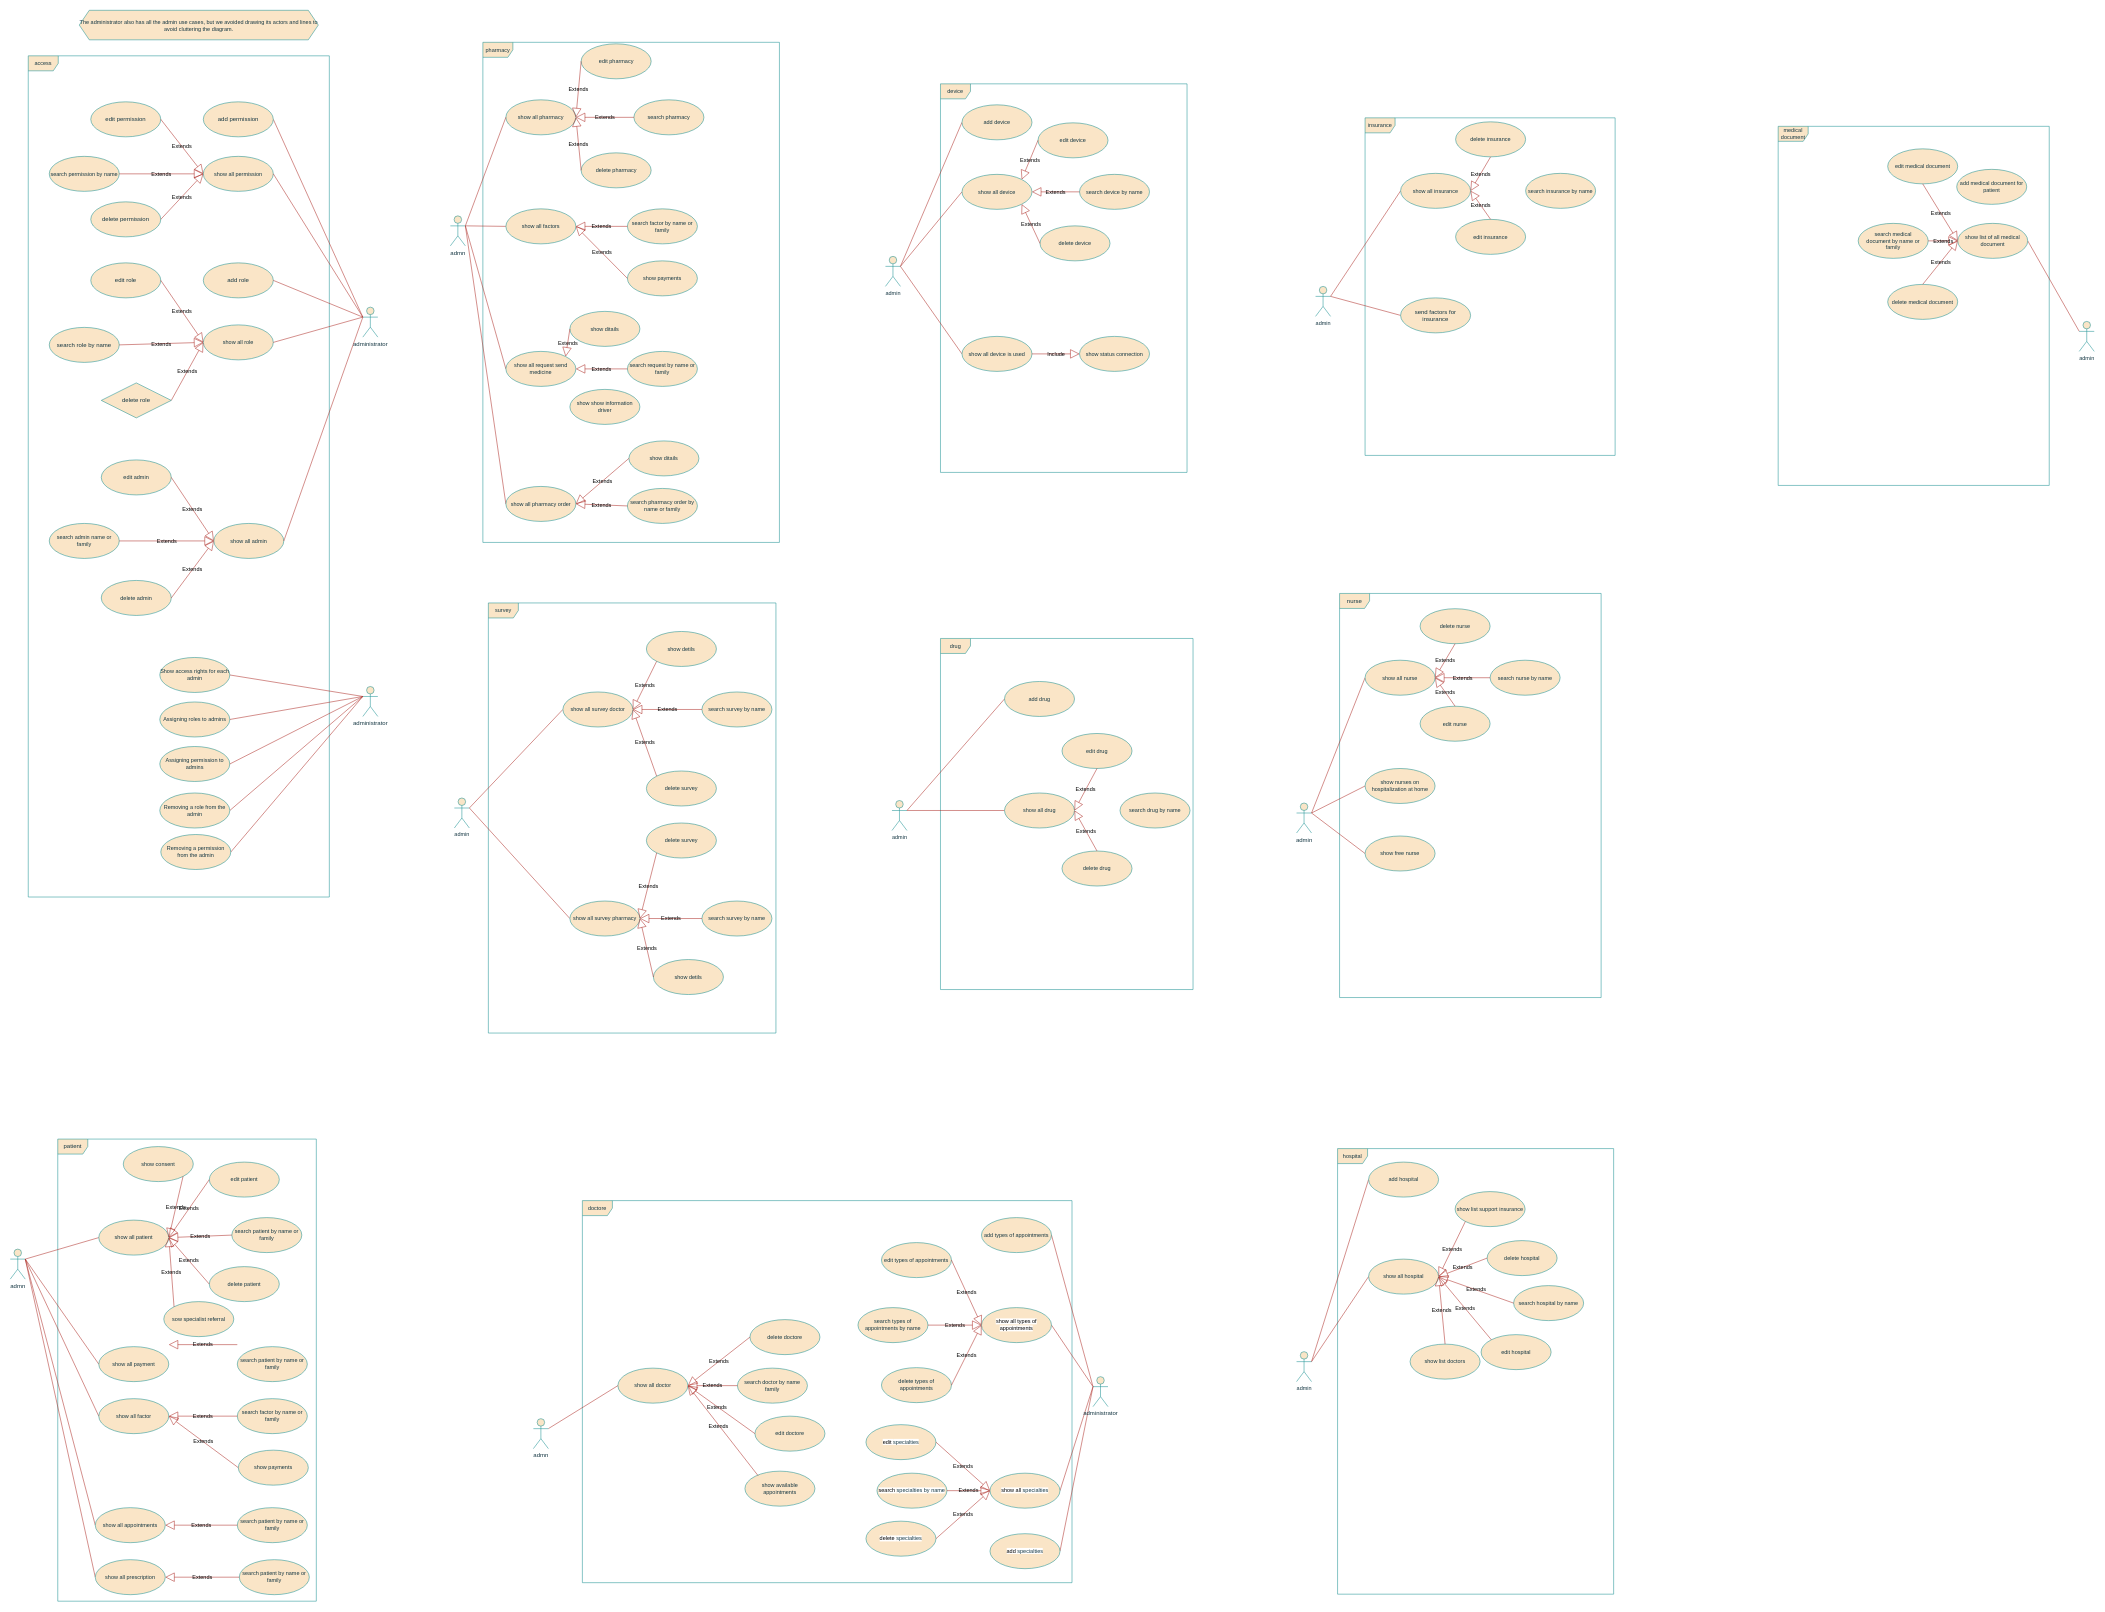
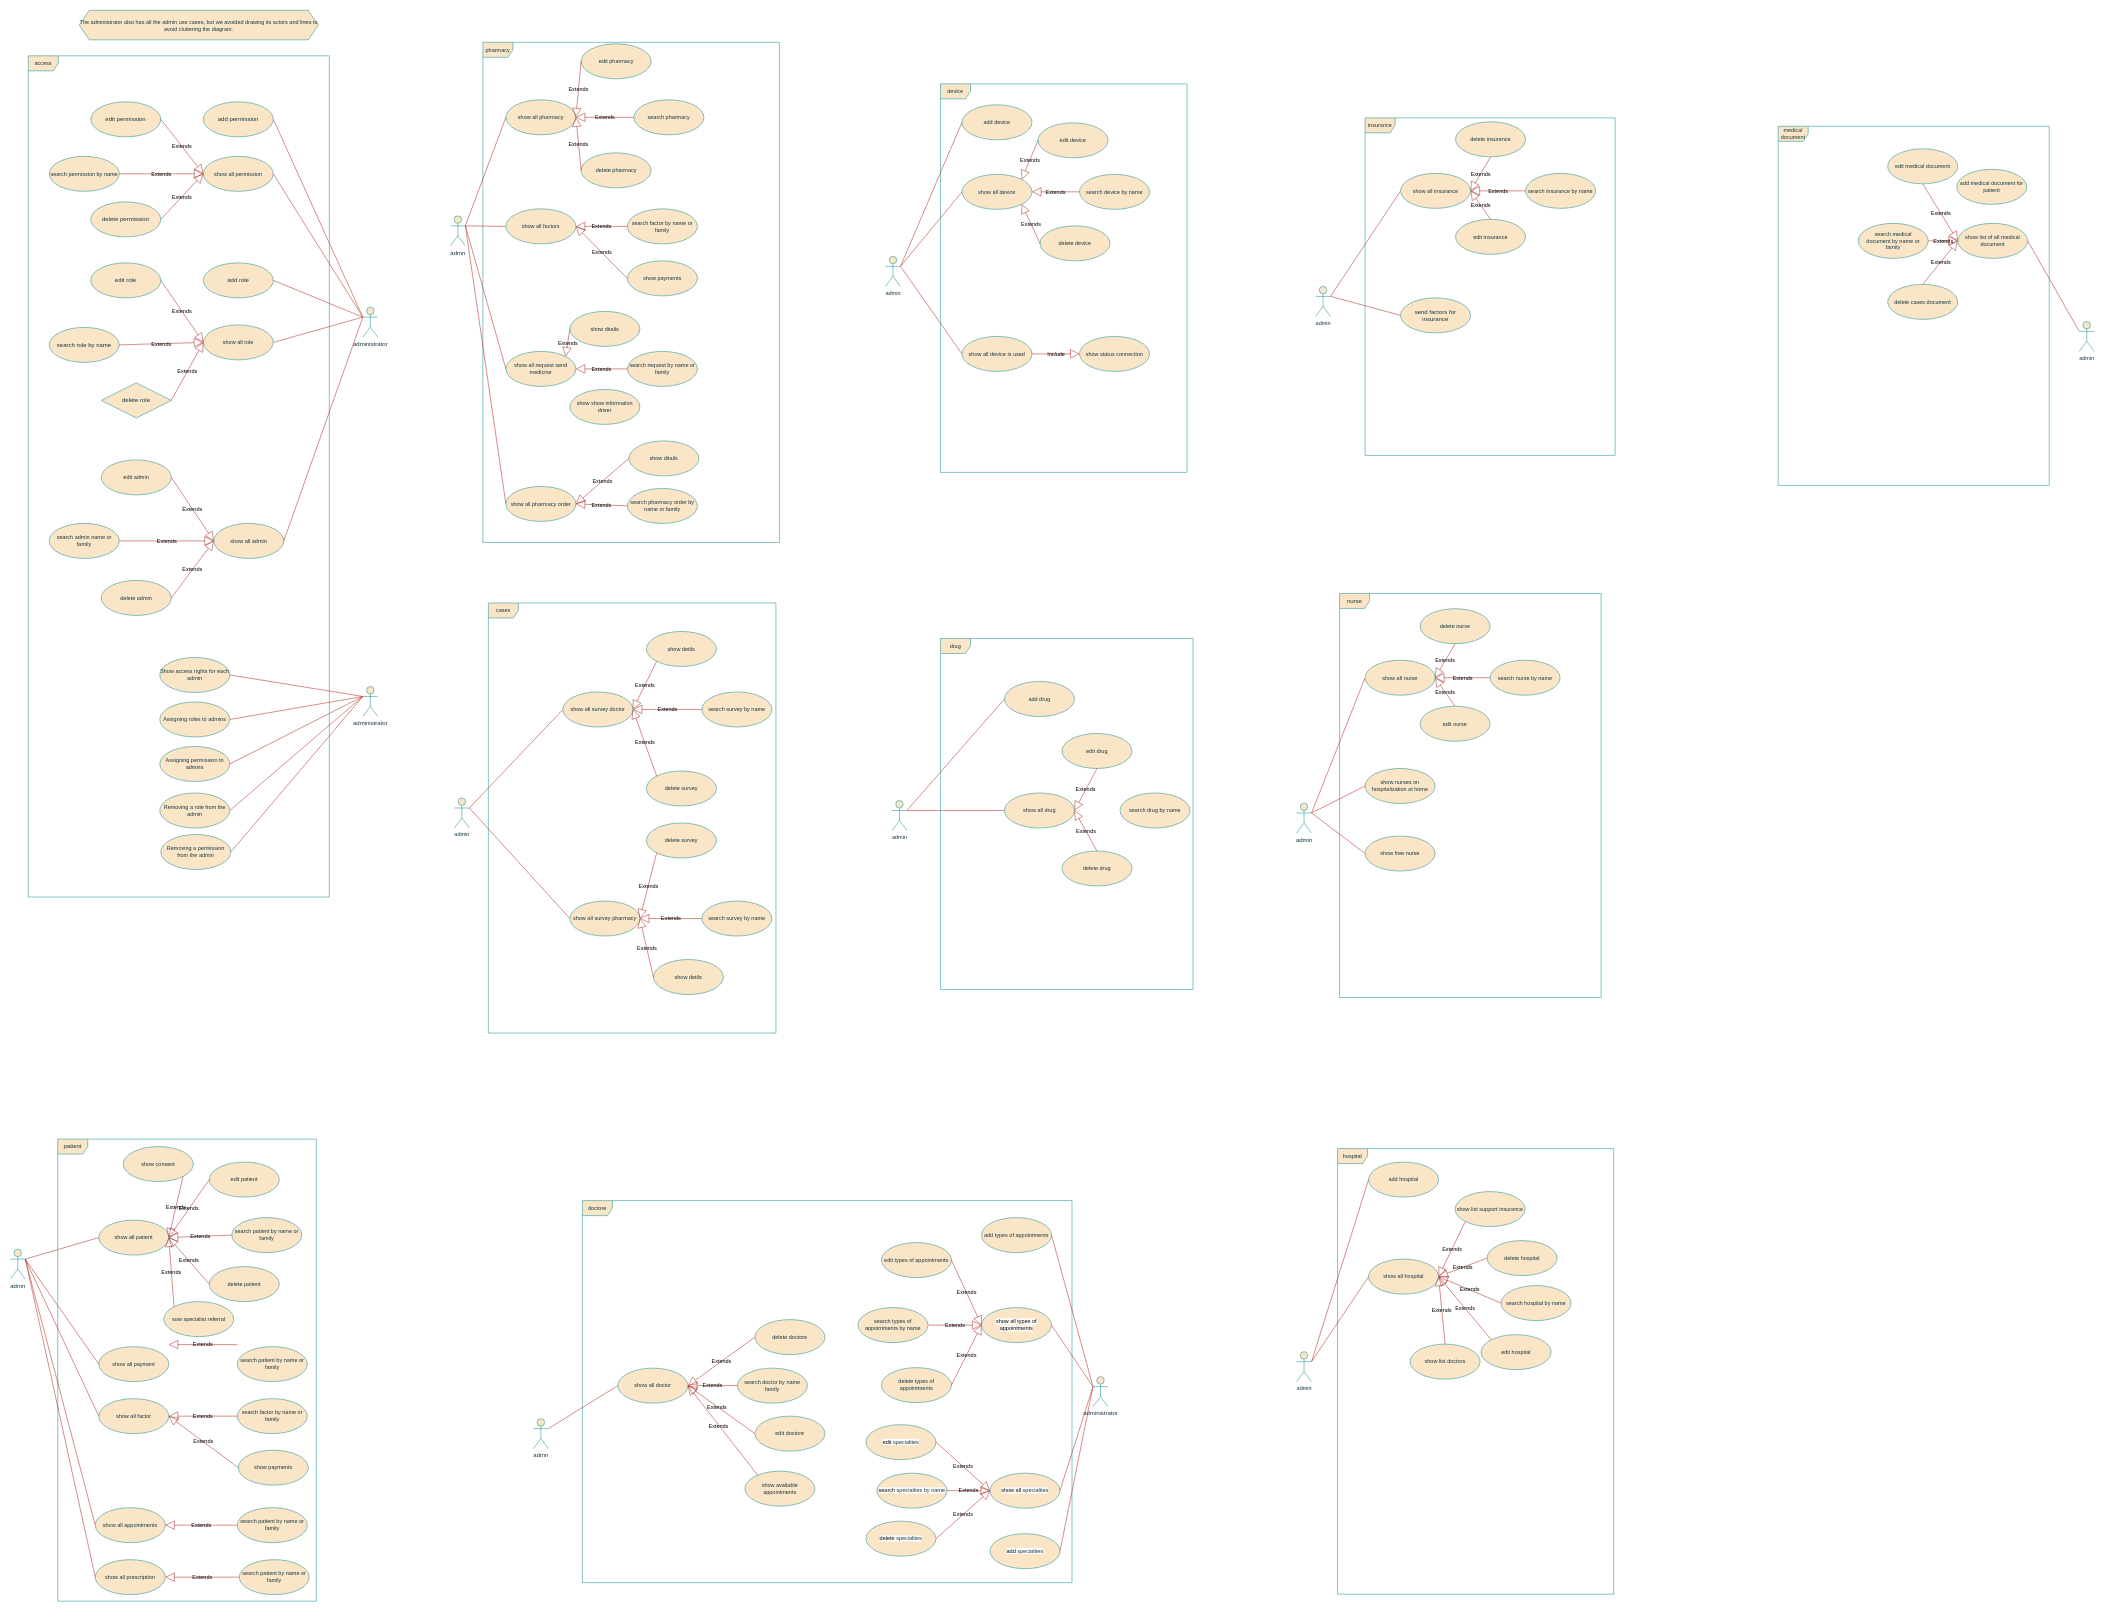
edge "search insurance by name" -> "show all insurance": added, label "Extends"
node "delete medical document": label "delete medical document" -> "delete cases document"
node "survey": label "survey" -> "cases"
node "search hospital by name": moved (1548, 1303) -> (1536, 1303)
node "delete doctore": moved (785, 1337) -> (790, 1337)
